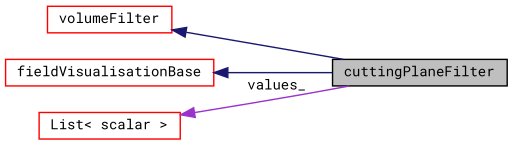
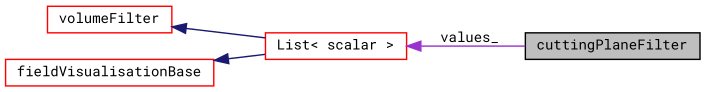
edge "cuttingPlaneFilter" -> "volumeFilter": now "List< scalar >" -> "volumeFilter"
edge "cuttingPlaneFilter" -> "fieldVisualisationBase": now "List< scalar >" -> "fieldVisualisationBase"
